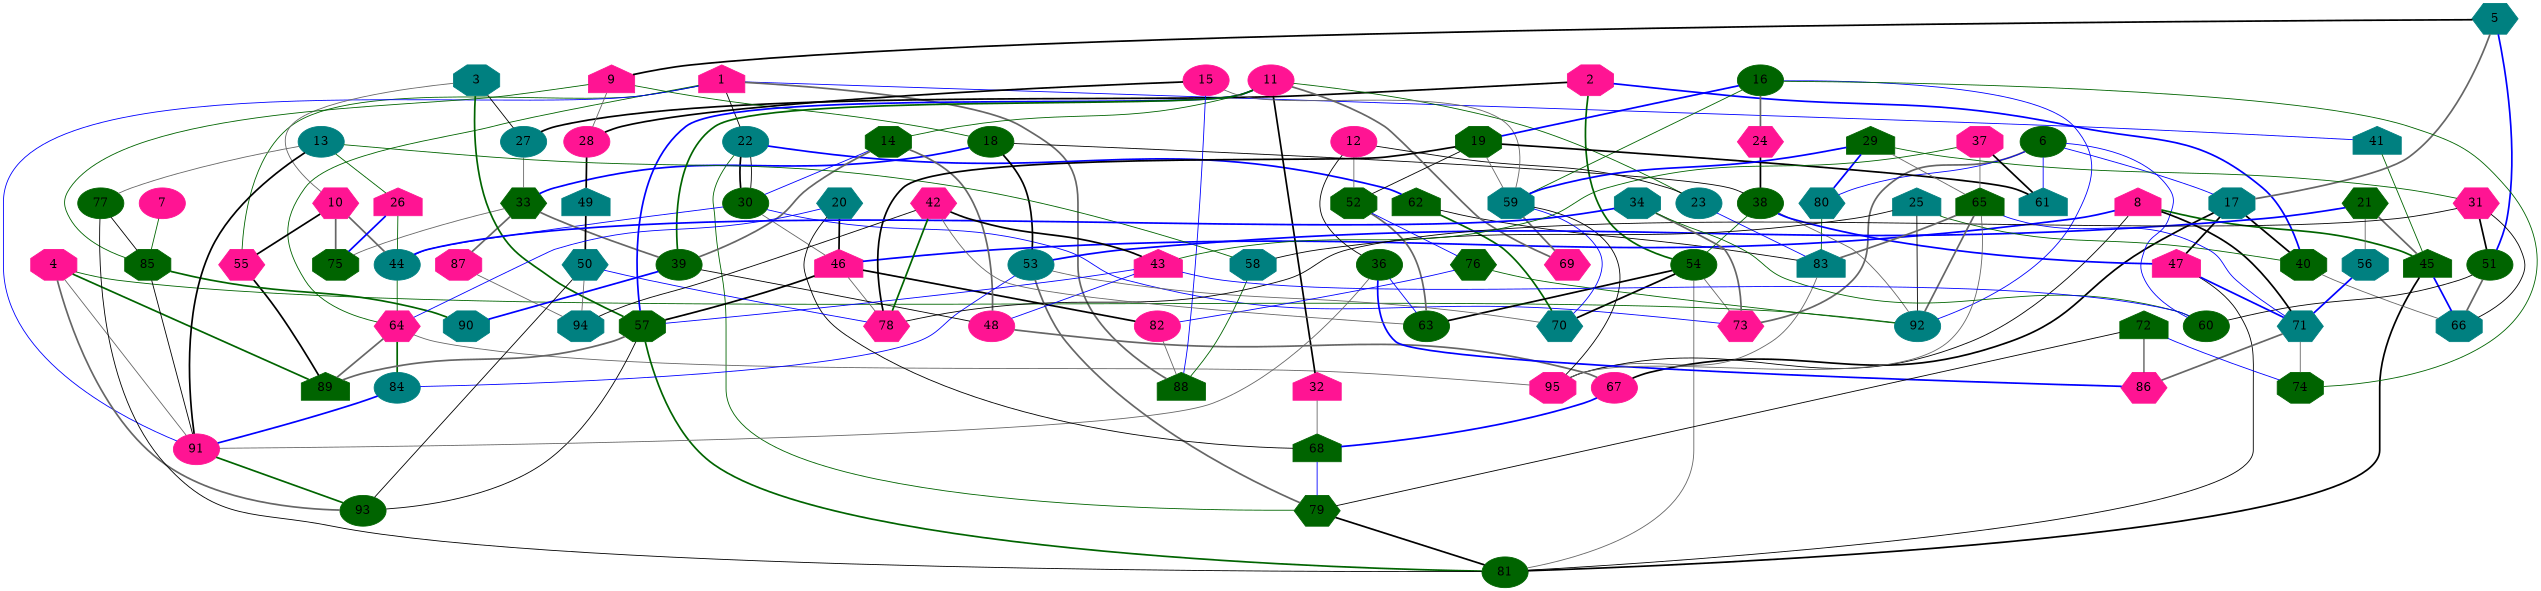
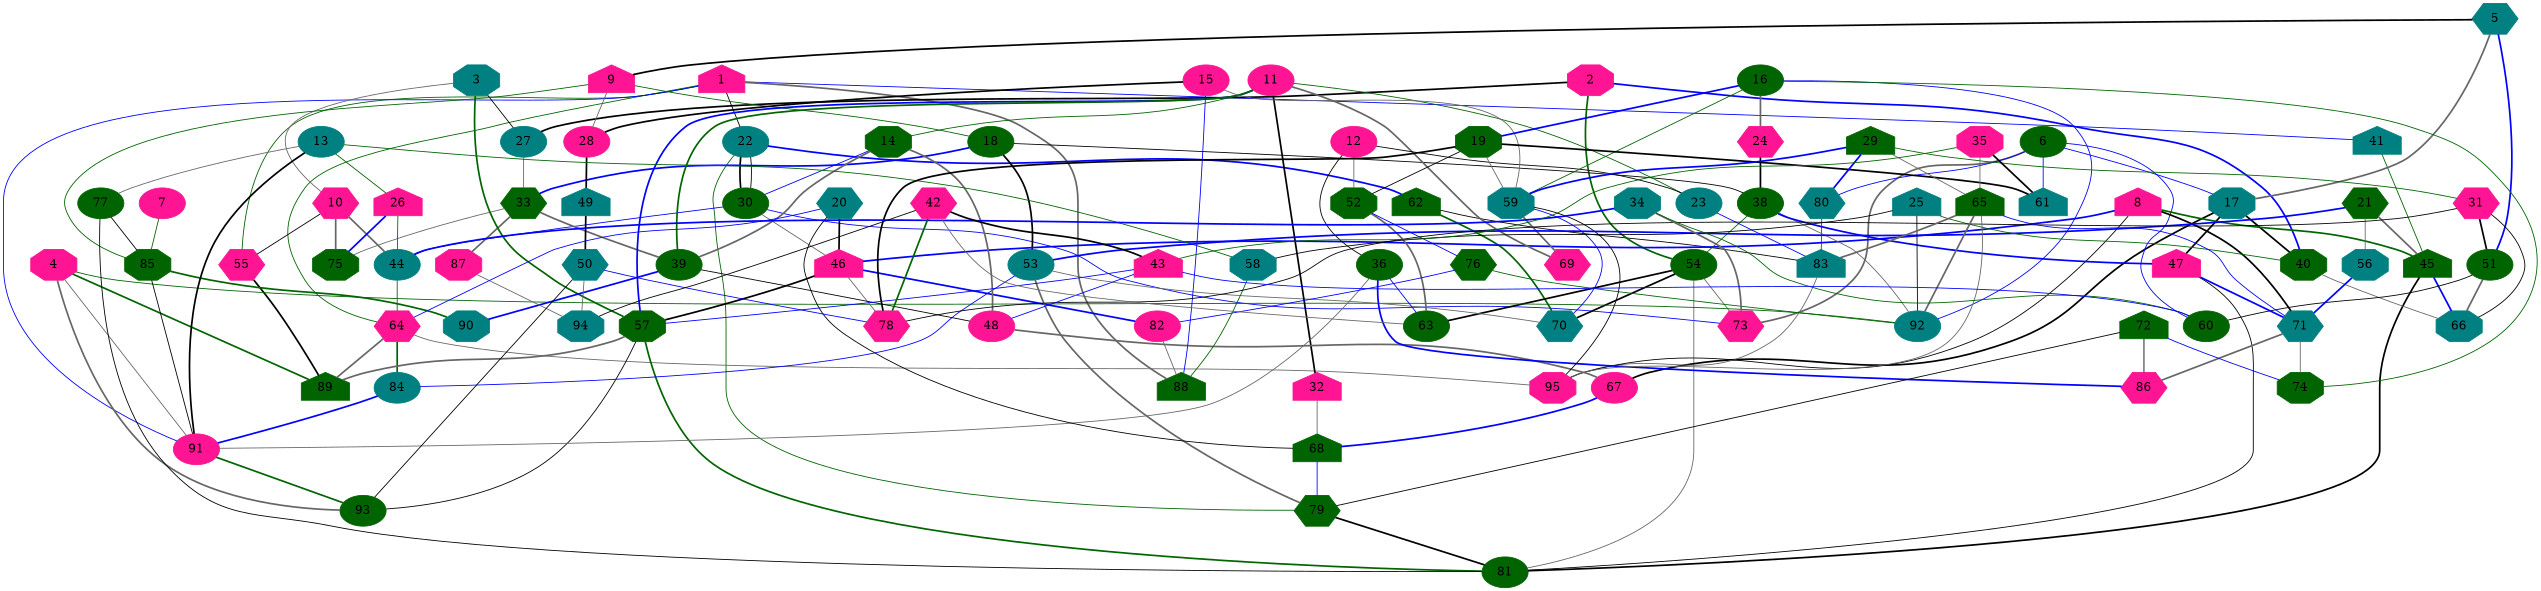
node "37": label "37" -> "35"
edge "10" -- "55": style bold -> solid
edge "46" -- "82": color black -> blue
